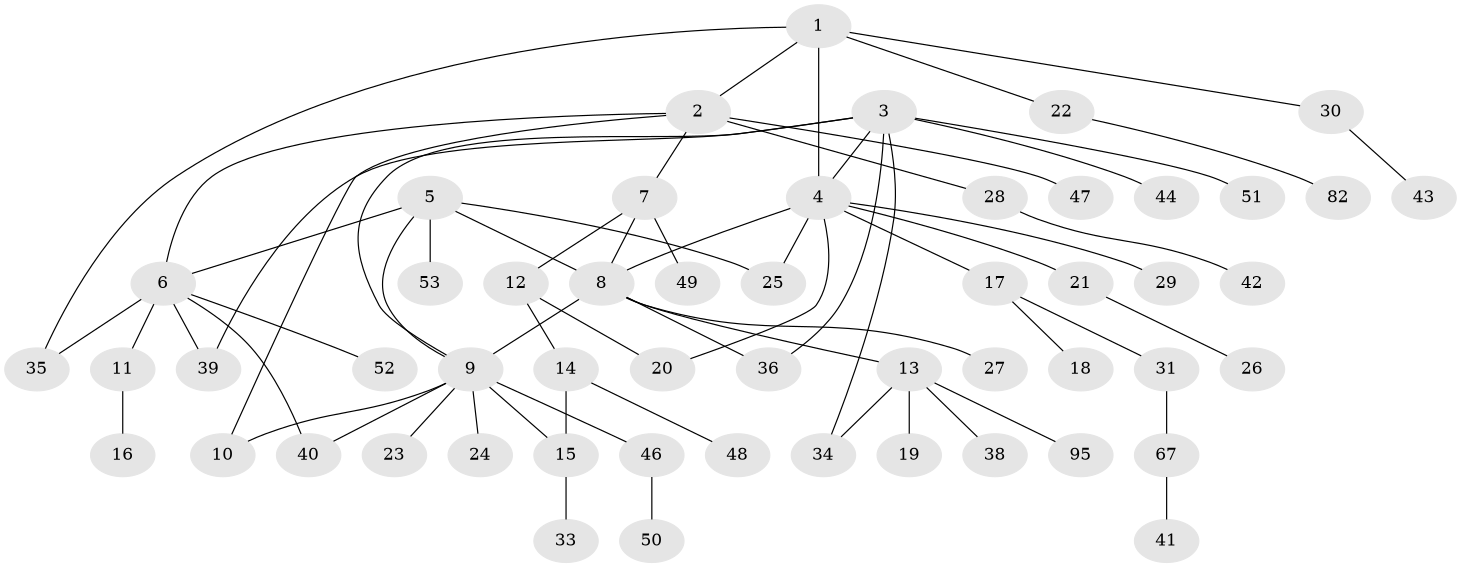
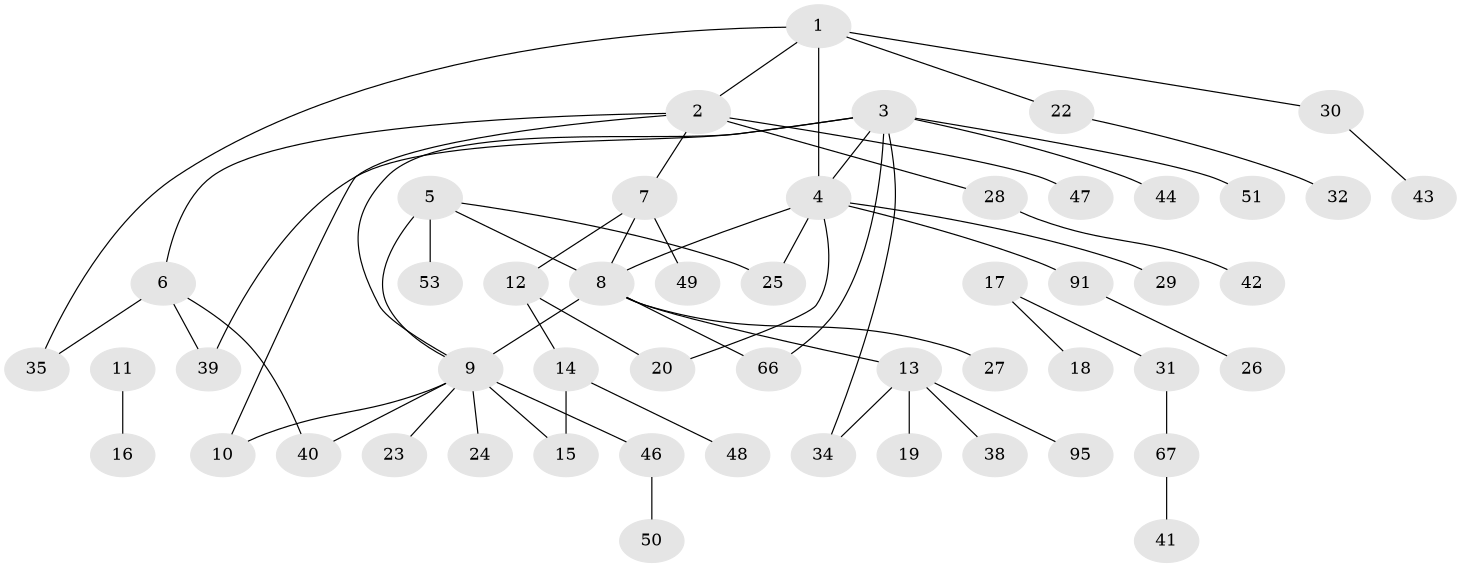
node "82": label "82" -> "32"
edge "5" -- "6": removed
edge "4" -- "17": removed
node "21": label "21" -> "91"
edge "6" -- "11": removed
node "52": removed
node "36": label "36" -> "66"
node "33": removed
